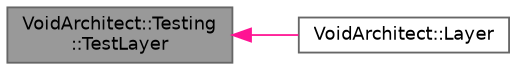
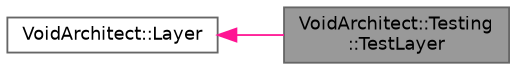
edge "VoidArchitect::Layer" -> "VoidArchitect::Testing ::TestLayer": reversed
